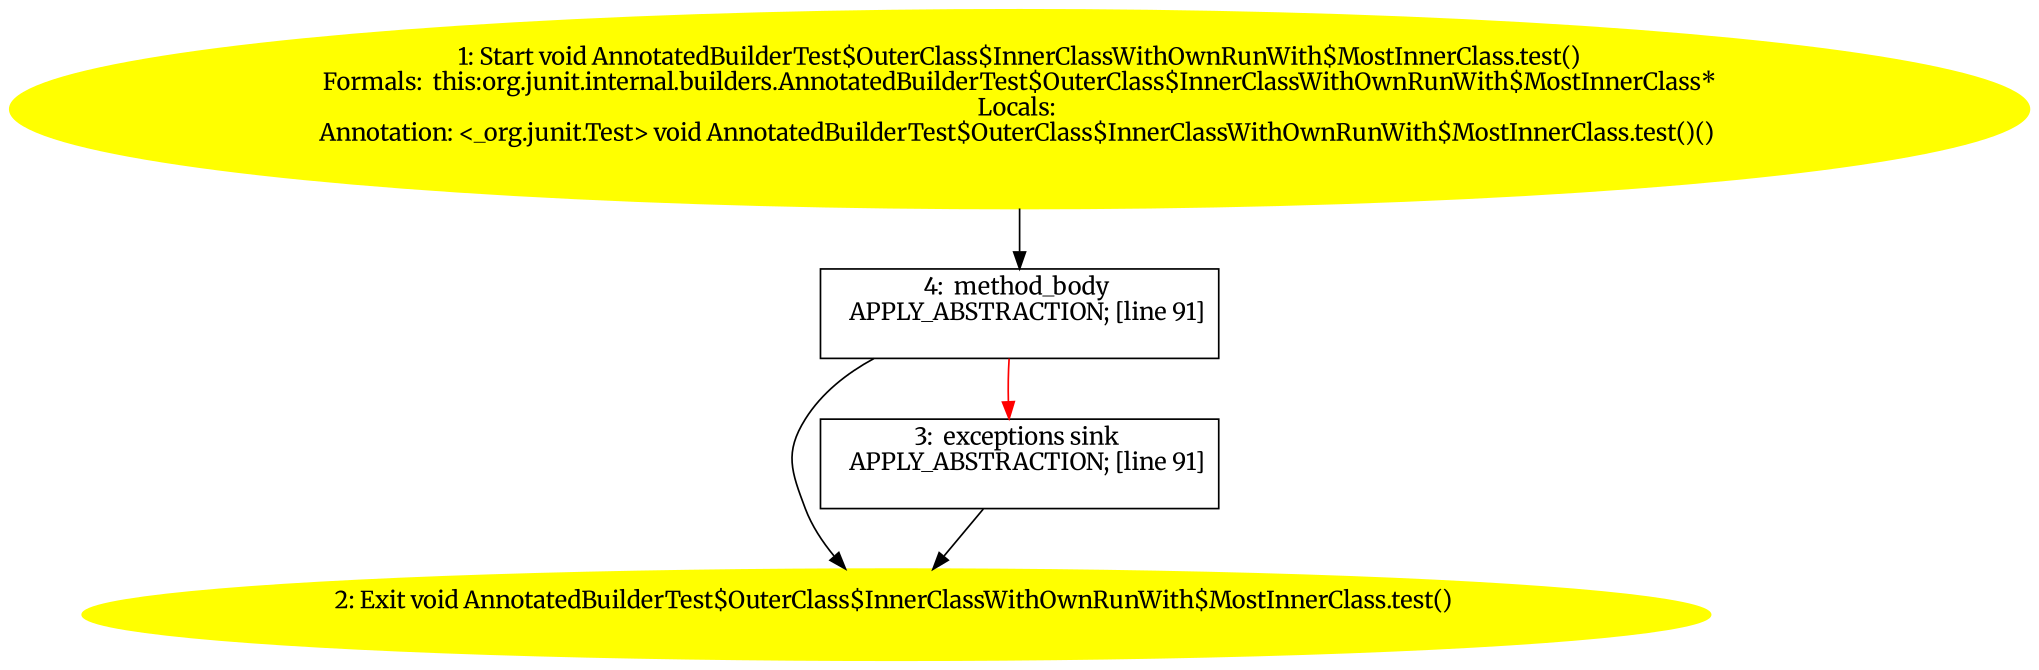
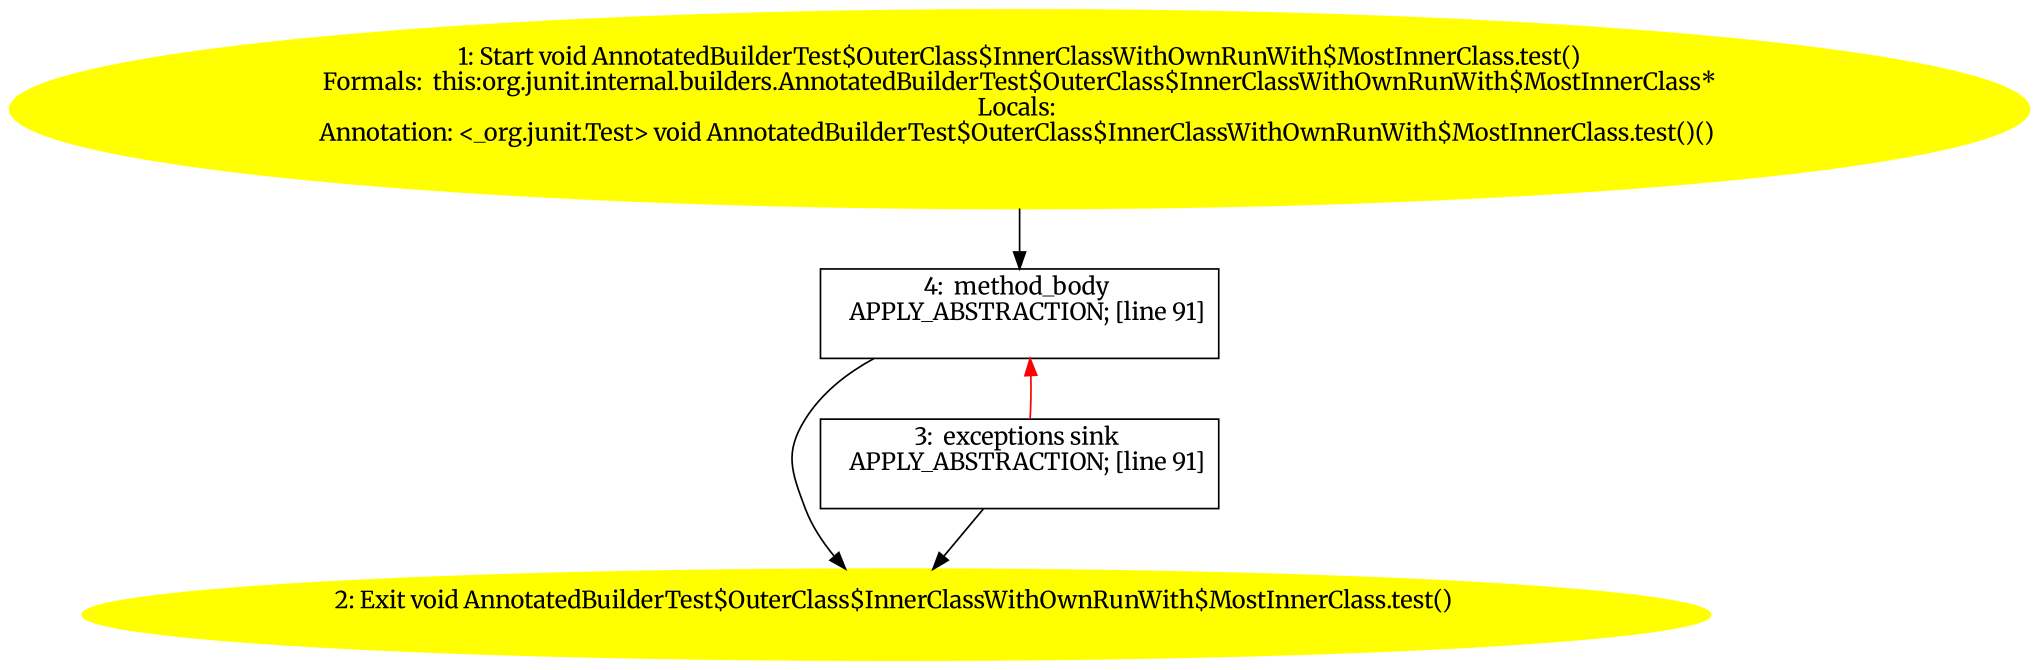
edge "4:  method_body APPLY_ABSTRACTION; [line 91]" -> "3:  exceptions sink APPLY_ABSTRACTION; [line 91]": reversed
